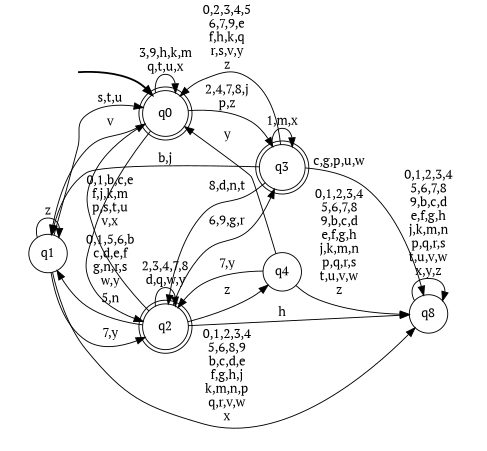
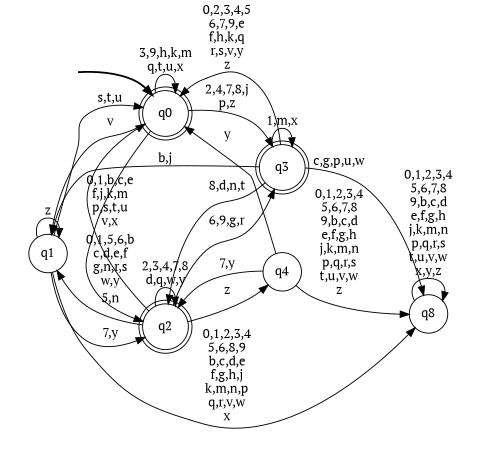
edge "q2" -> "q8": removed, label "h"
